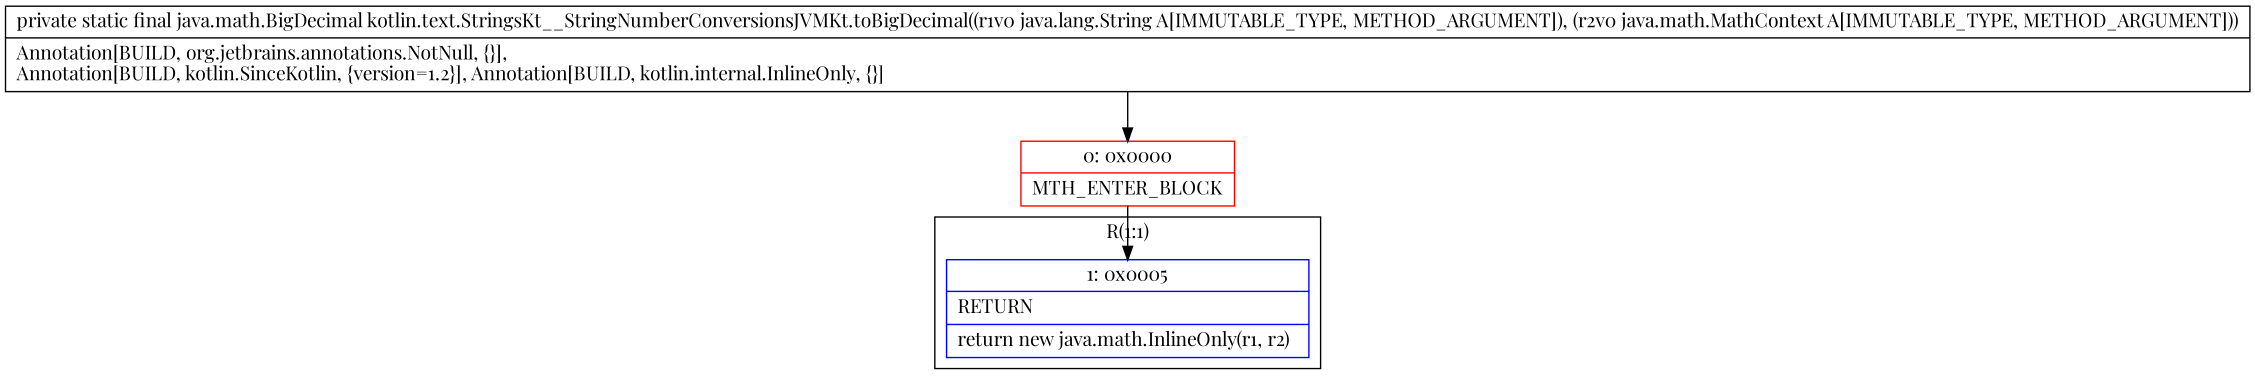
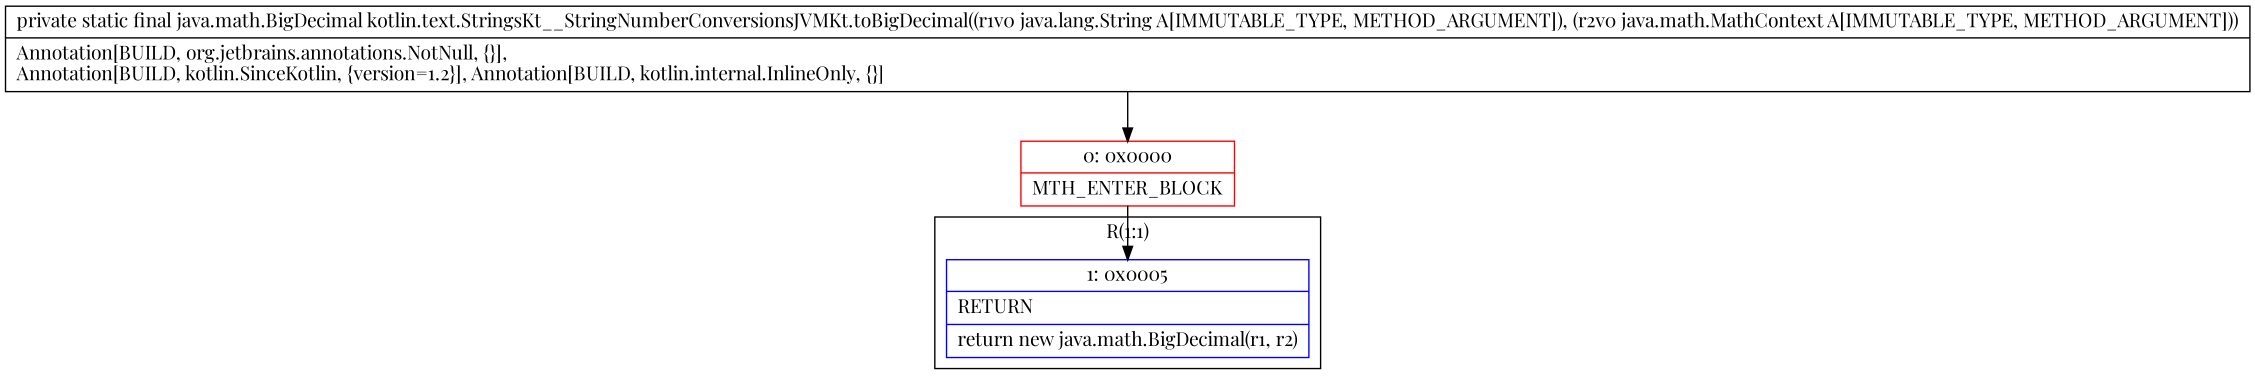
node "1: 0x0005": text "return new java.math.InlineOnly(r1, r2)" -> "return new java.math.BigDecimal(r1, r2)"
